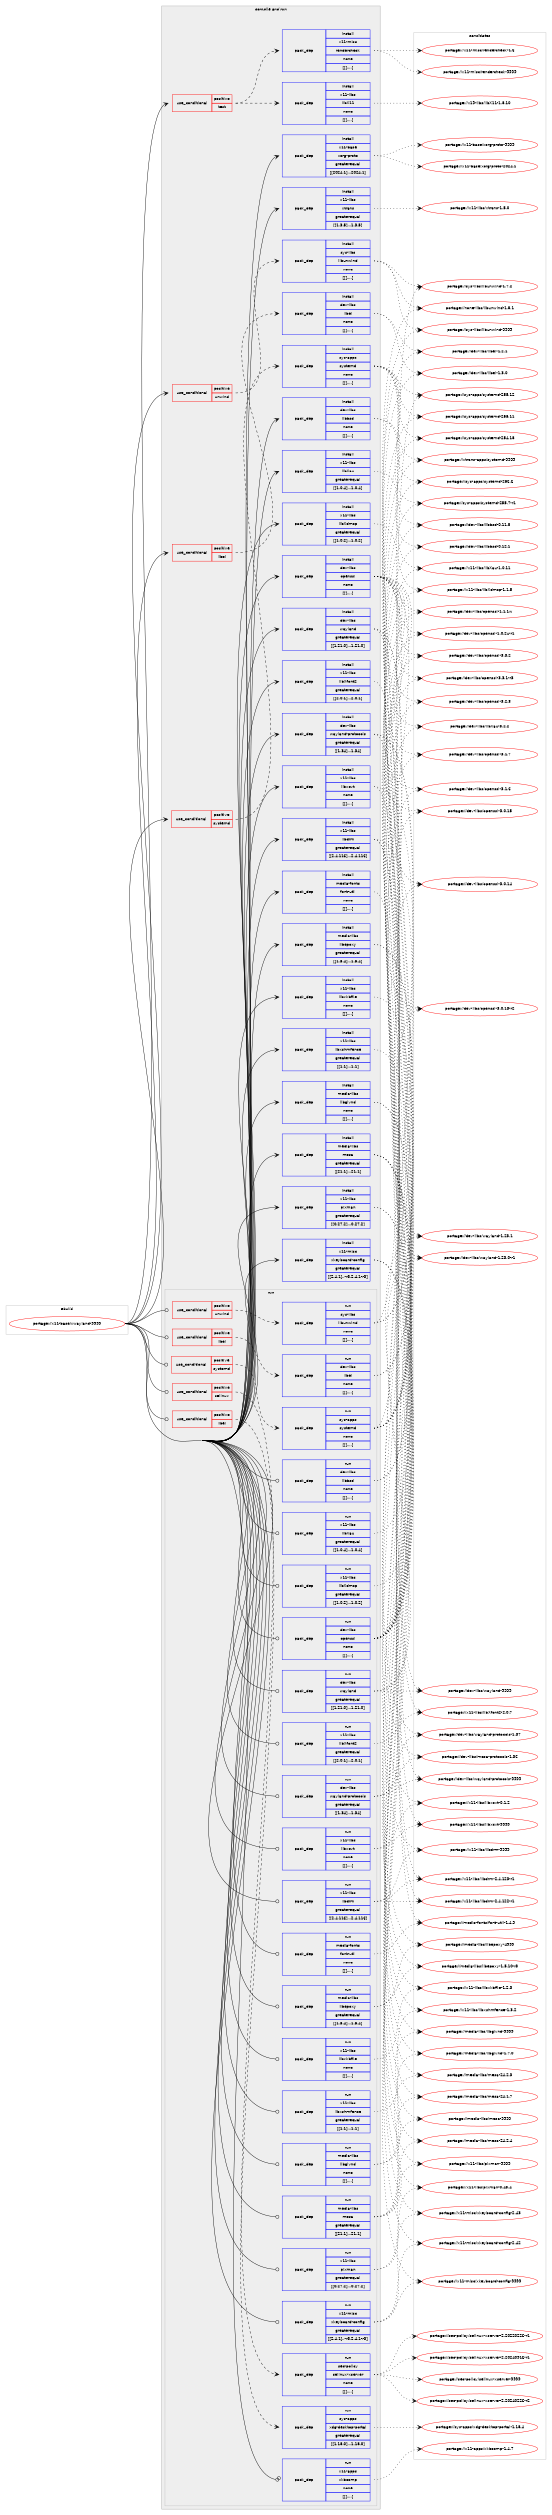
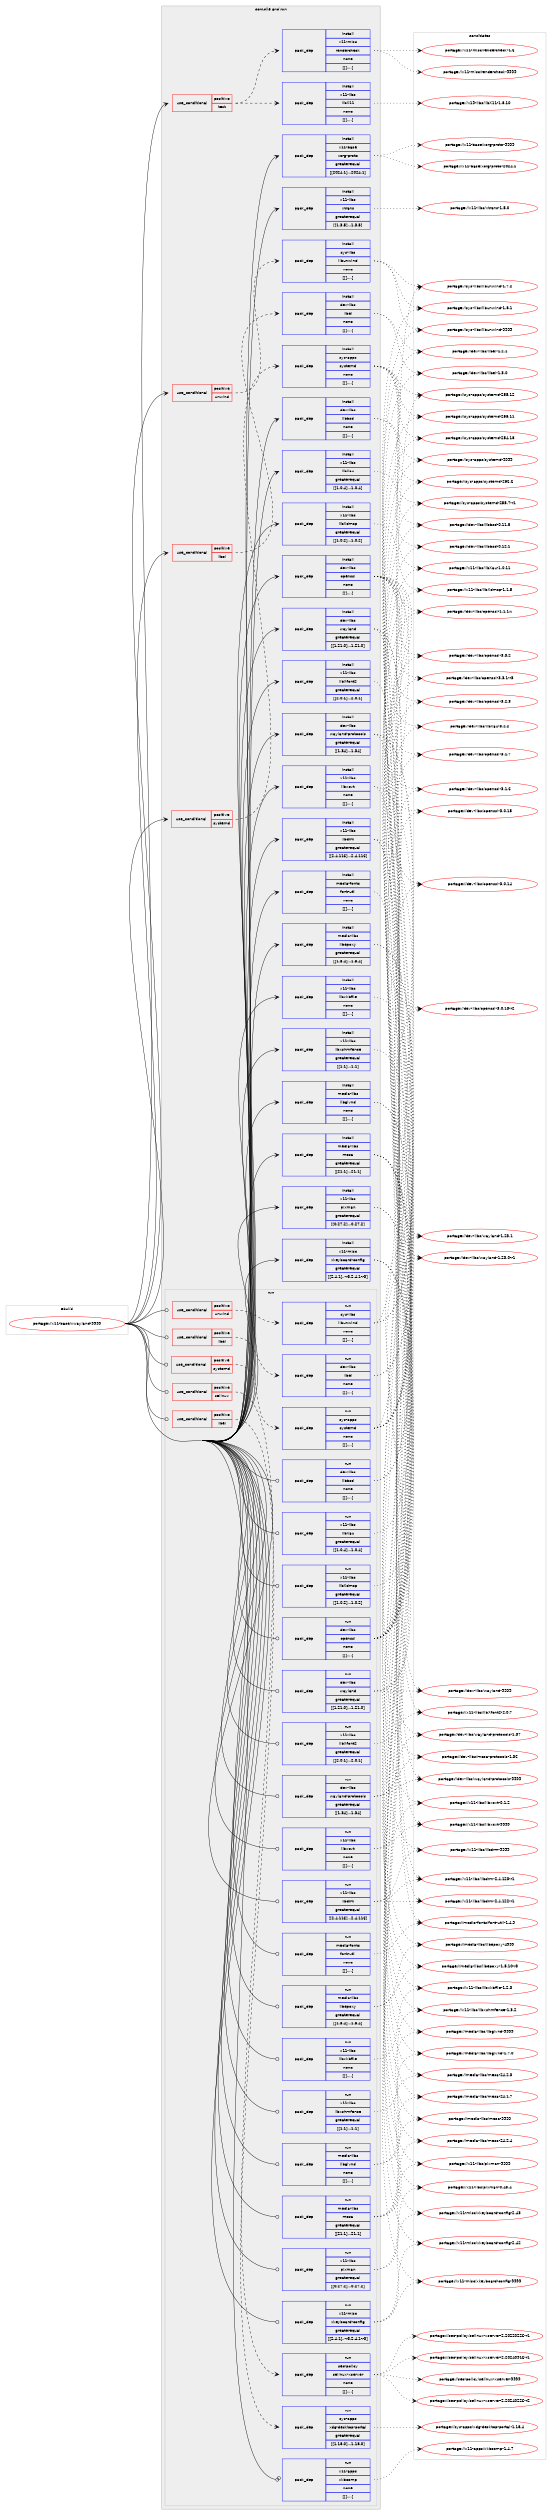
node "portage://none-libs/libunwind-1.8.1": label "portage://none-libs/libunwind-1.8.1" -> "portage://sys-libs/libunwind-1.8.1"
node "portage://xtrans-apps/systemd-9999": label "portage://xtrans-apps/systemd-9999" -> "portage://sys-apps/systemd-9999"
node "portage://dev-libs/openssl-1.0.2u-r1": removed
